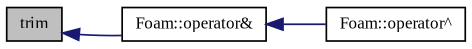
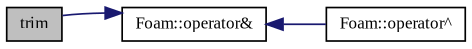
edge "Foam::operator&" -> "trim": reversed
